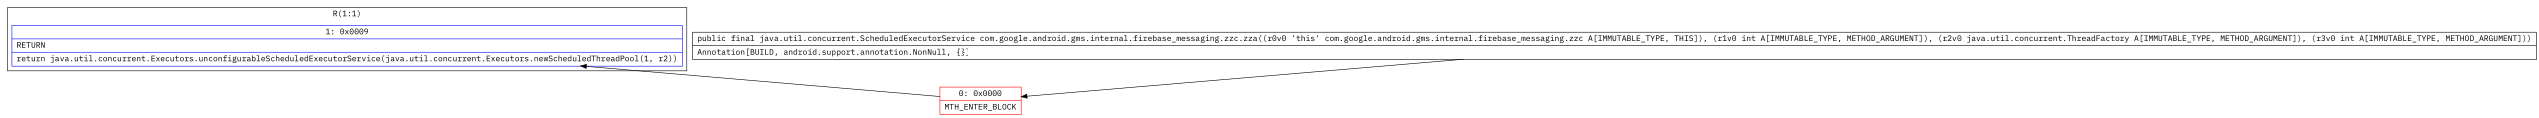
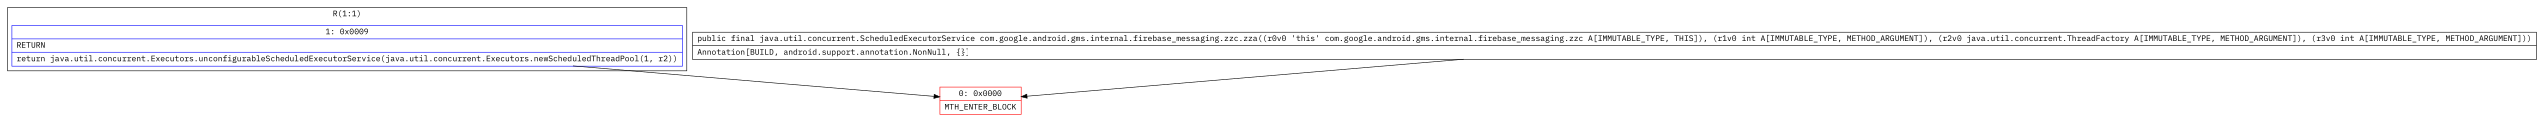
edge "0: 0x0000" -> "1: 0x0009": reversed
